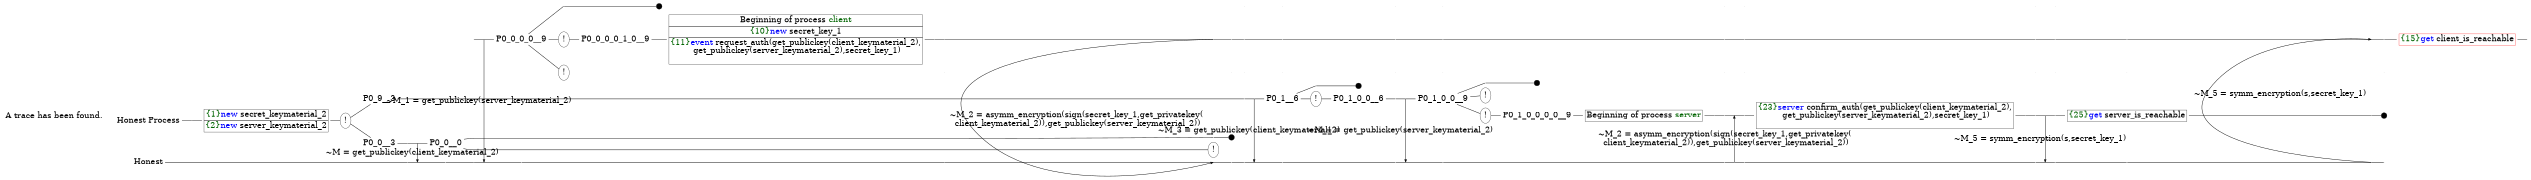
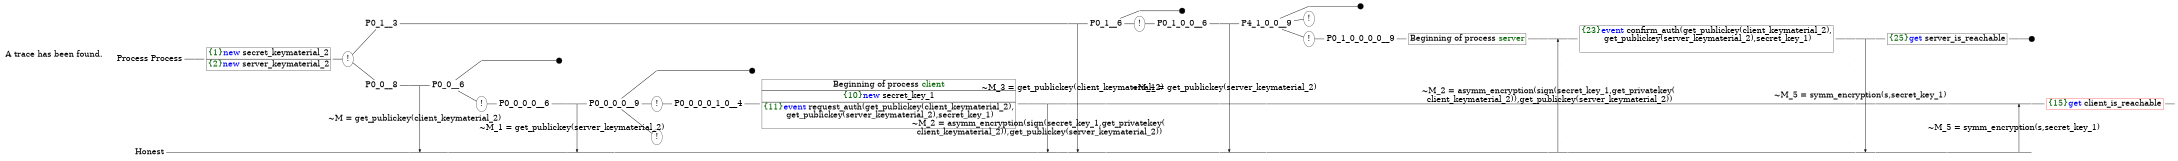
node "P0_0_0_0_1_0__9": label "P0_0_0_0_1_0__9" -> "P0_0_0_0_1_0__4"
node "P0_9__3": label "P0_9__3" -> "P0_1__3"
node "P0_1_0_0__9": label "P0_1_0_0__9" -> "P4_1_0_0__9"
node "P0_0_0_0__6": added
node "{23}": text "server" -> "event"
node "Honest Process": label "Honest Process" -> "Process Process"
node "P0_0__3": label "P0_0__3" -> "P0_0__8"
node "P0_0__0": label "P0_0__0" -> "P0_0__6"
